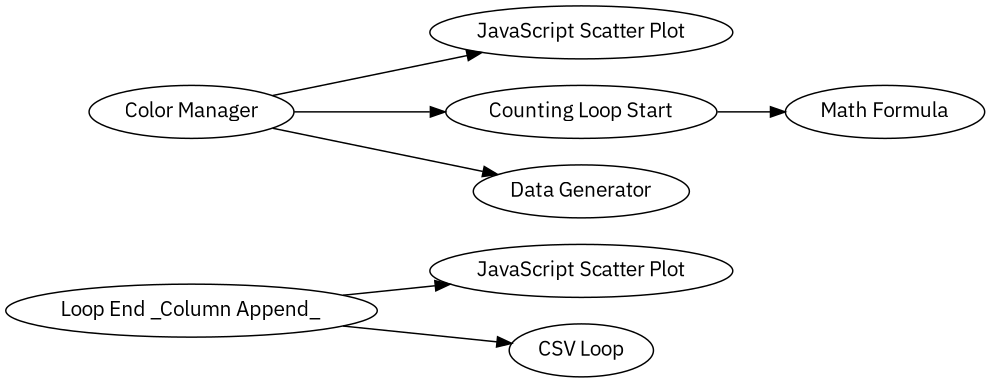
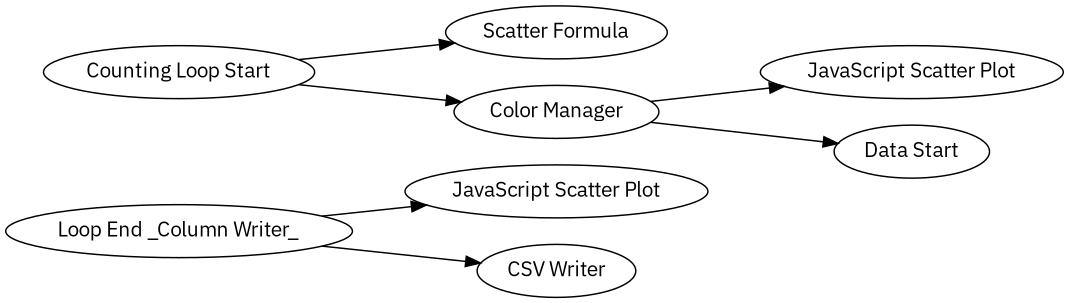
edge "Color Manager" -> "Counting Loop Start": reversed
node "Math Formula": label "Math Formula" -> "Scatter Formula"
node "Data Generator": label "Data Generator" -> "Data Start"
node "Loop End _Column Append_": label "Loop End _Column Append_" -> "Loop End _Column Writer_"
node "CSV Loop": label "CSV Loop" -> "CSV Writer"
